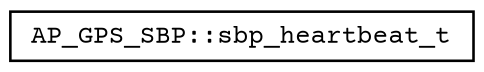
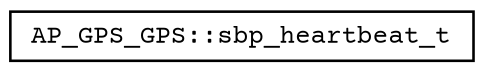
node "AP_GPS_SBP::sbp_heartbeat_t": label "AP_GPS_SBP::sbp_heartbeat_t" -> "AP_GPS_GPS::sbp_heartbeat_t"
